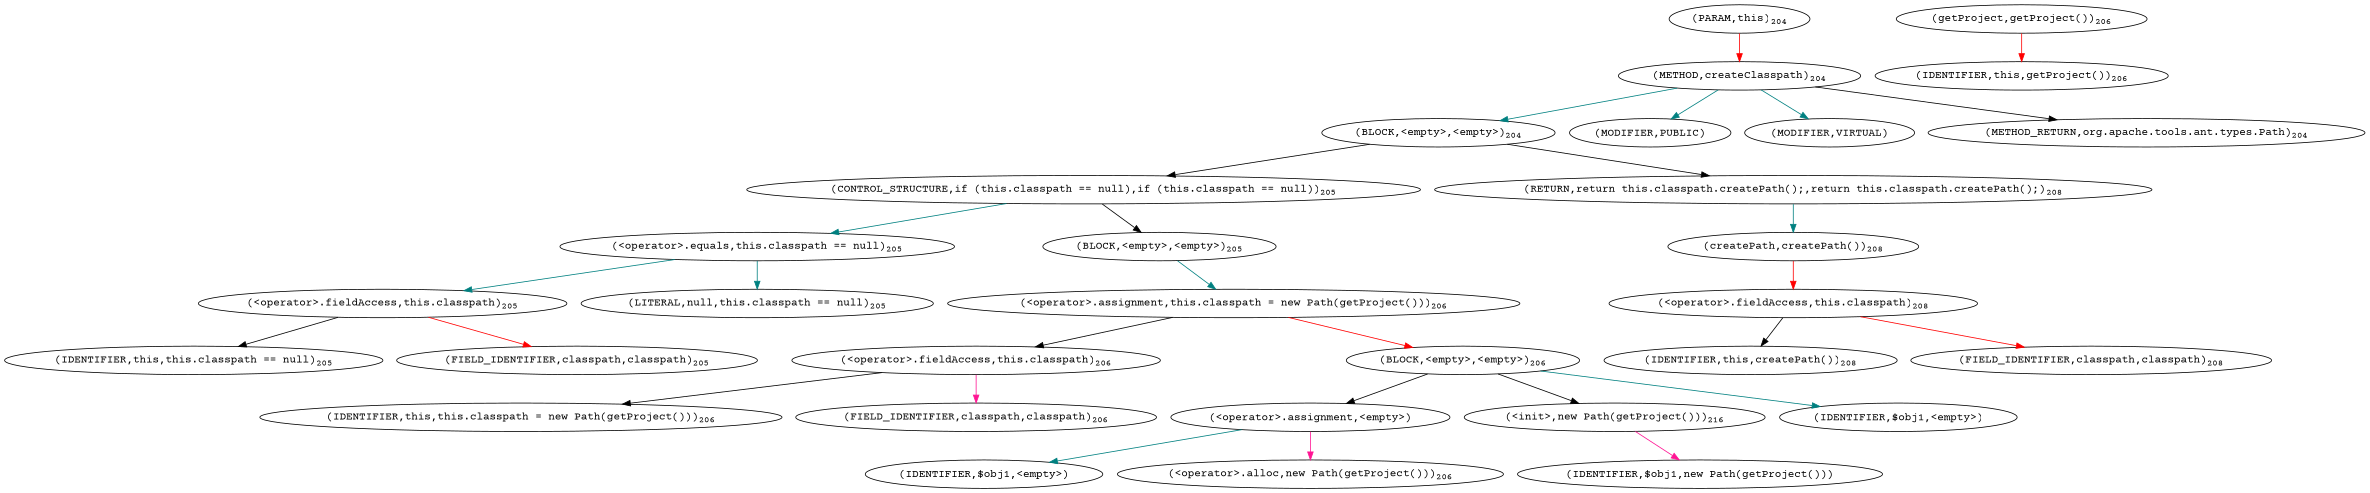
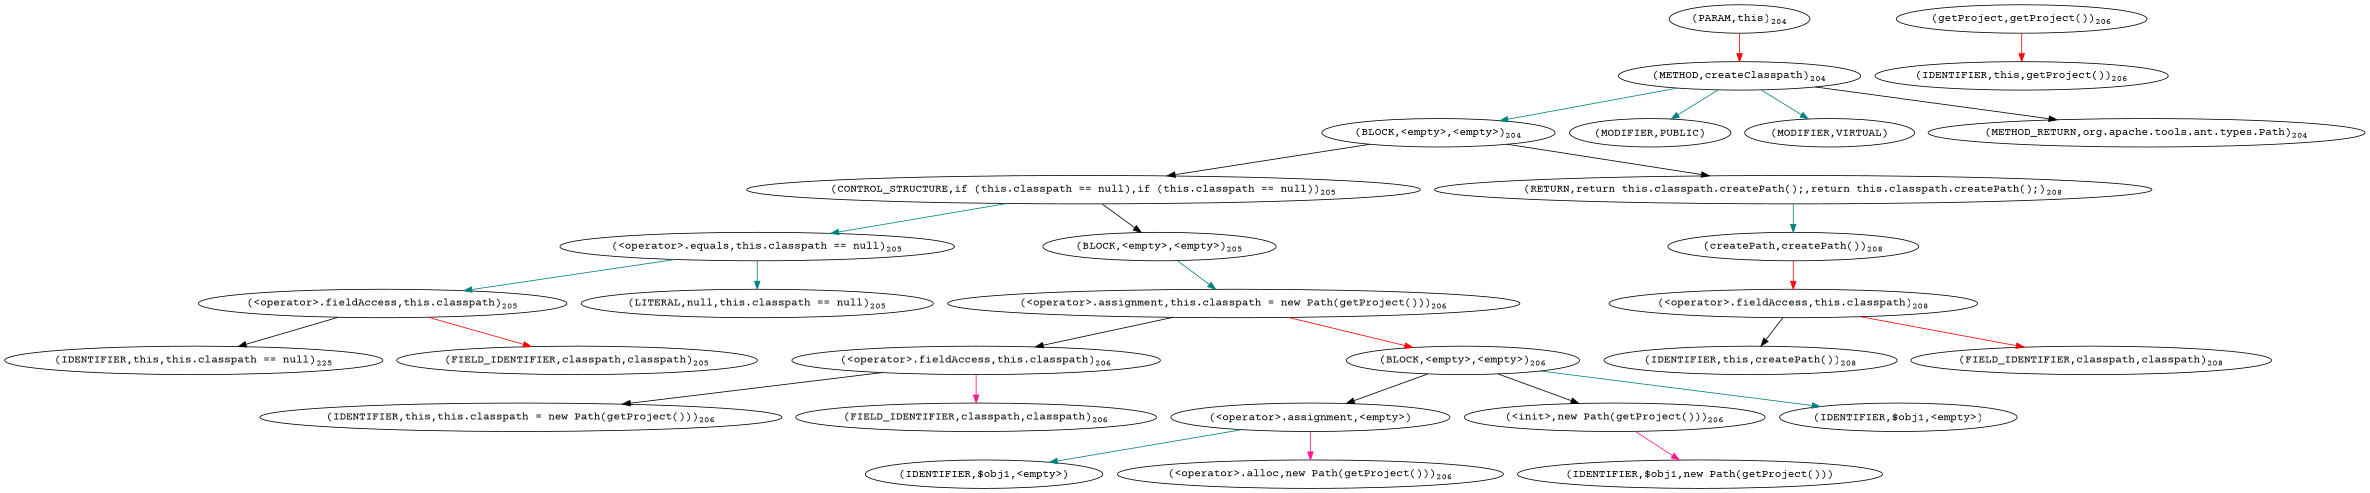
node "(IDENTIFIER,this,this.classpath == null)": text "205" -> "225"
node "(<init>,new Path(getProject()))": text "216" -> "206"
